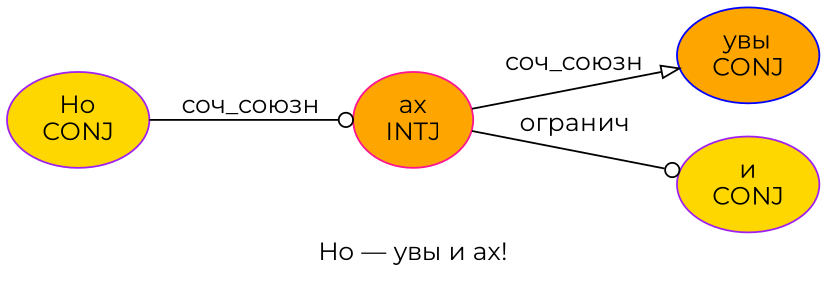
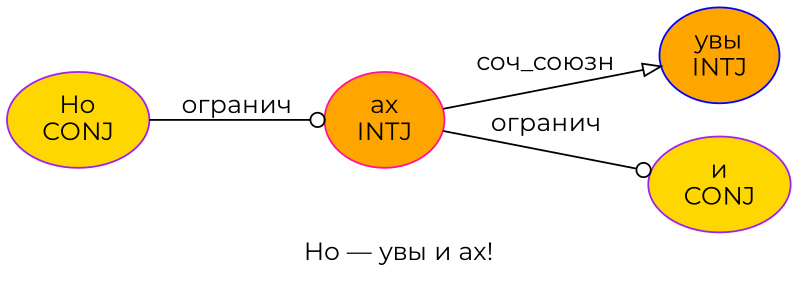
node "увы CONJ": label "увы CONJ" -> "увы INTJ"
edge "Но CONJ" -> "ах INTJ": label "соч_союзн" -> "огранич"
